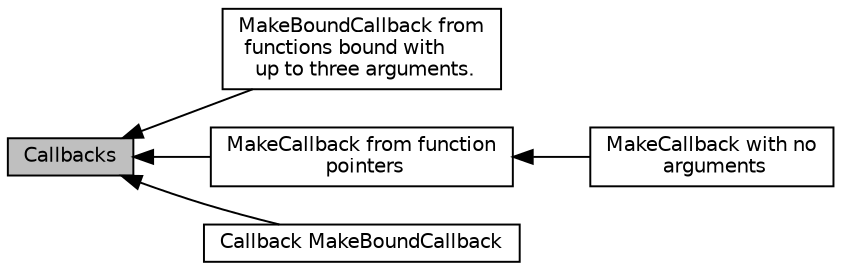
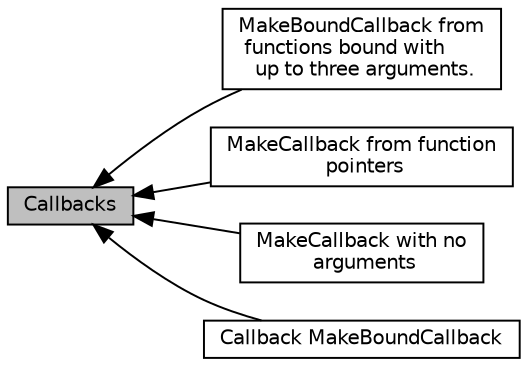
edge "MakeCallback with no arguments" -> "MakeCallback from function pointers": now "MakeCallback with no arguments" -> "Callbacks"
